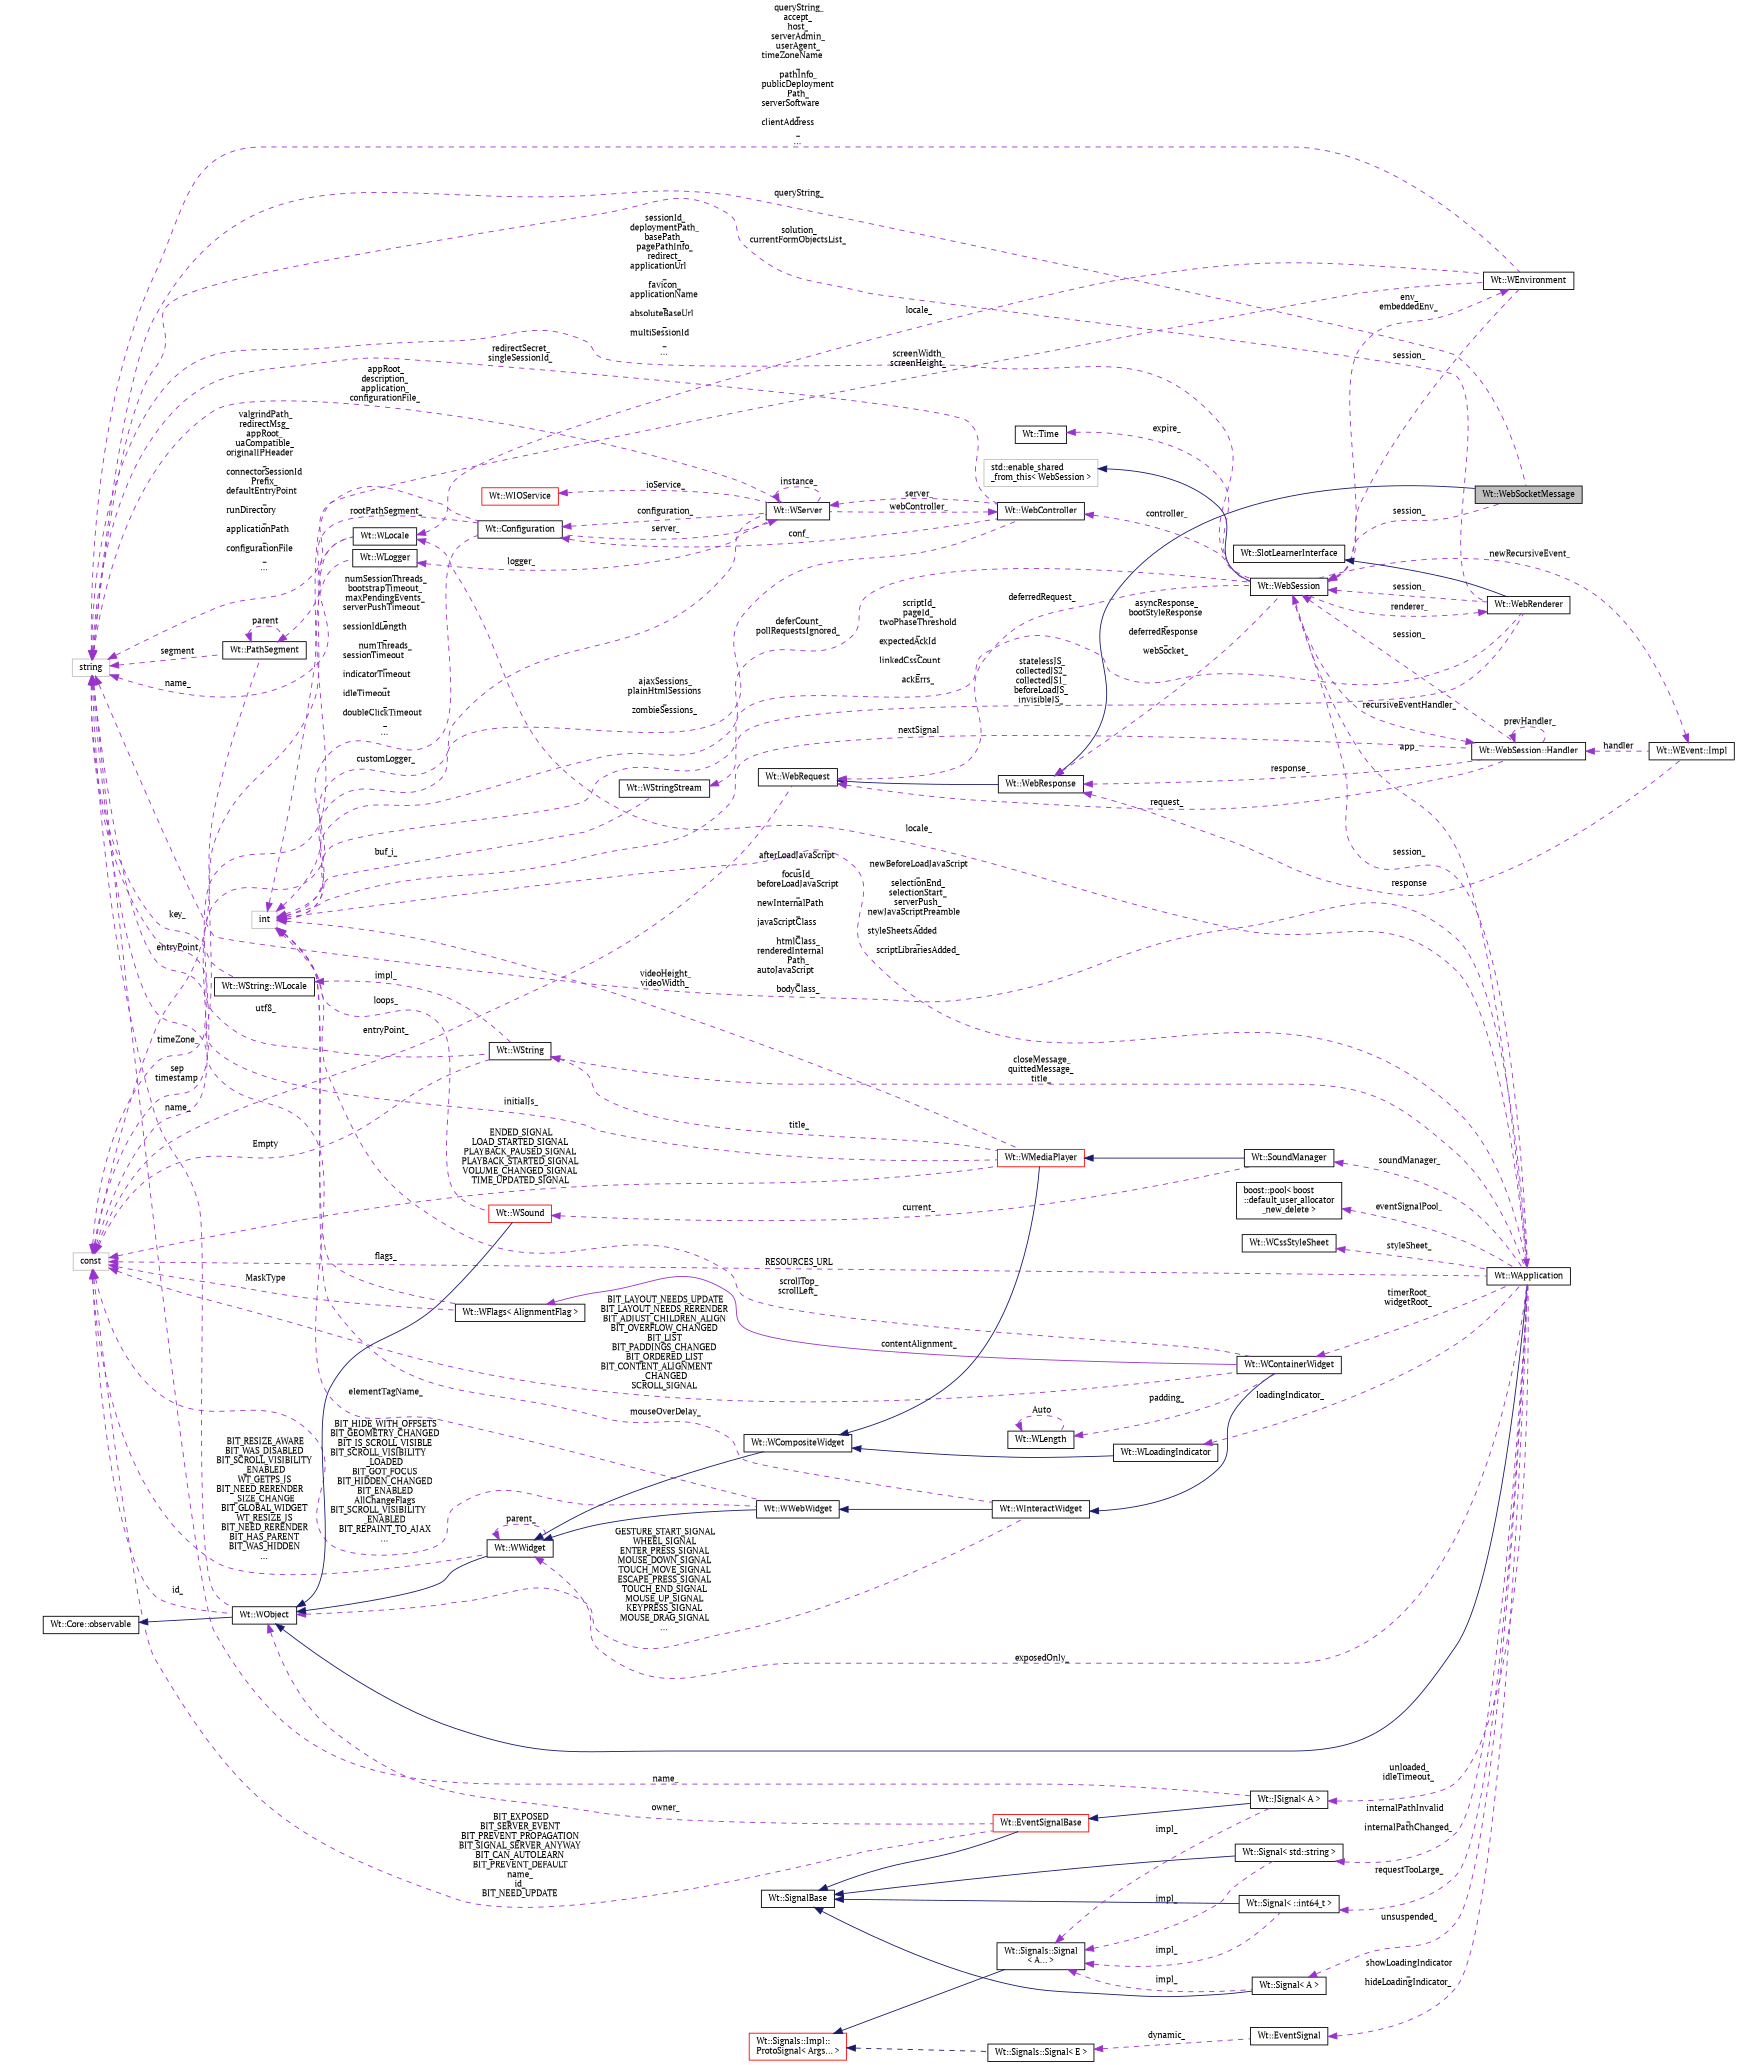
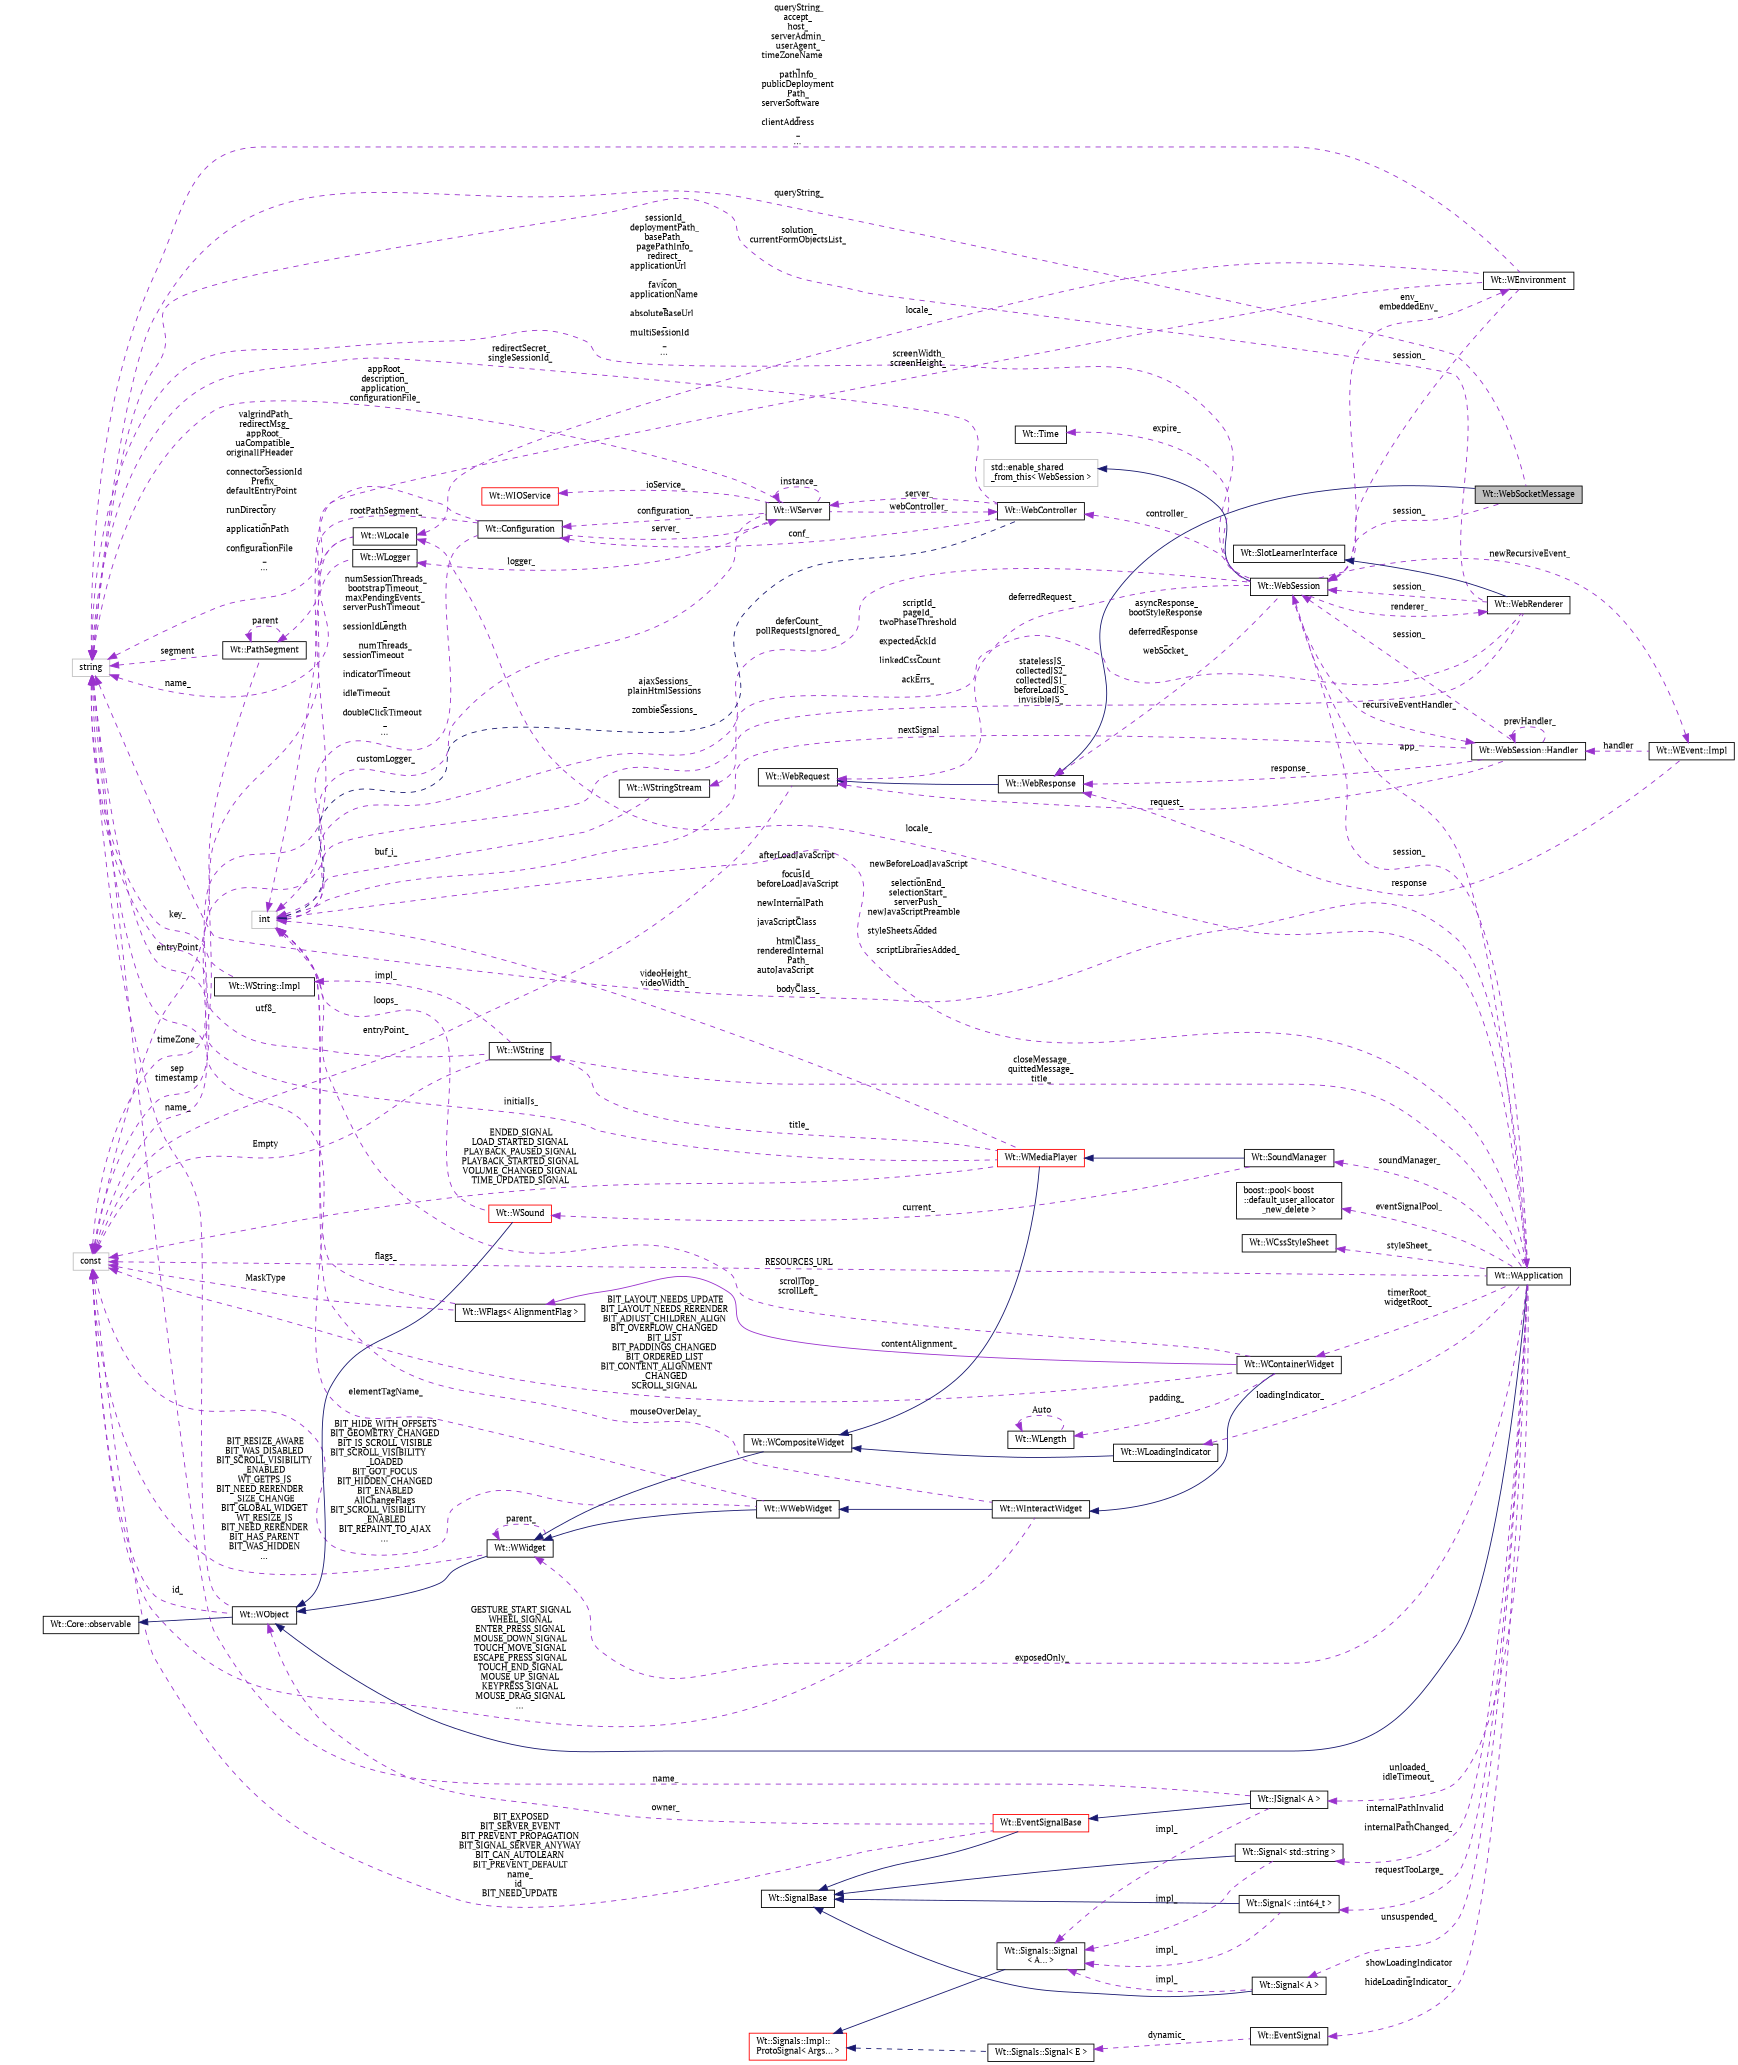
edge "Wt::WebController" -> "int": color darkorchid3 -> midnightblue
node "Wt::WString::WLocale": label "Wt::WString::WLocale" -> "Wt::WString::Impl"
edge "Wt::WInteractWidget" -> "Wt::WObject": now "Wt::WInteractWidget" -> "const"
